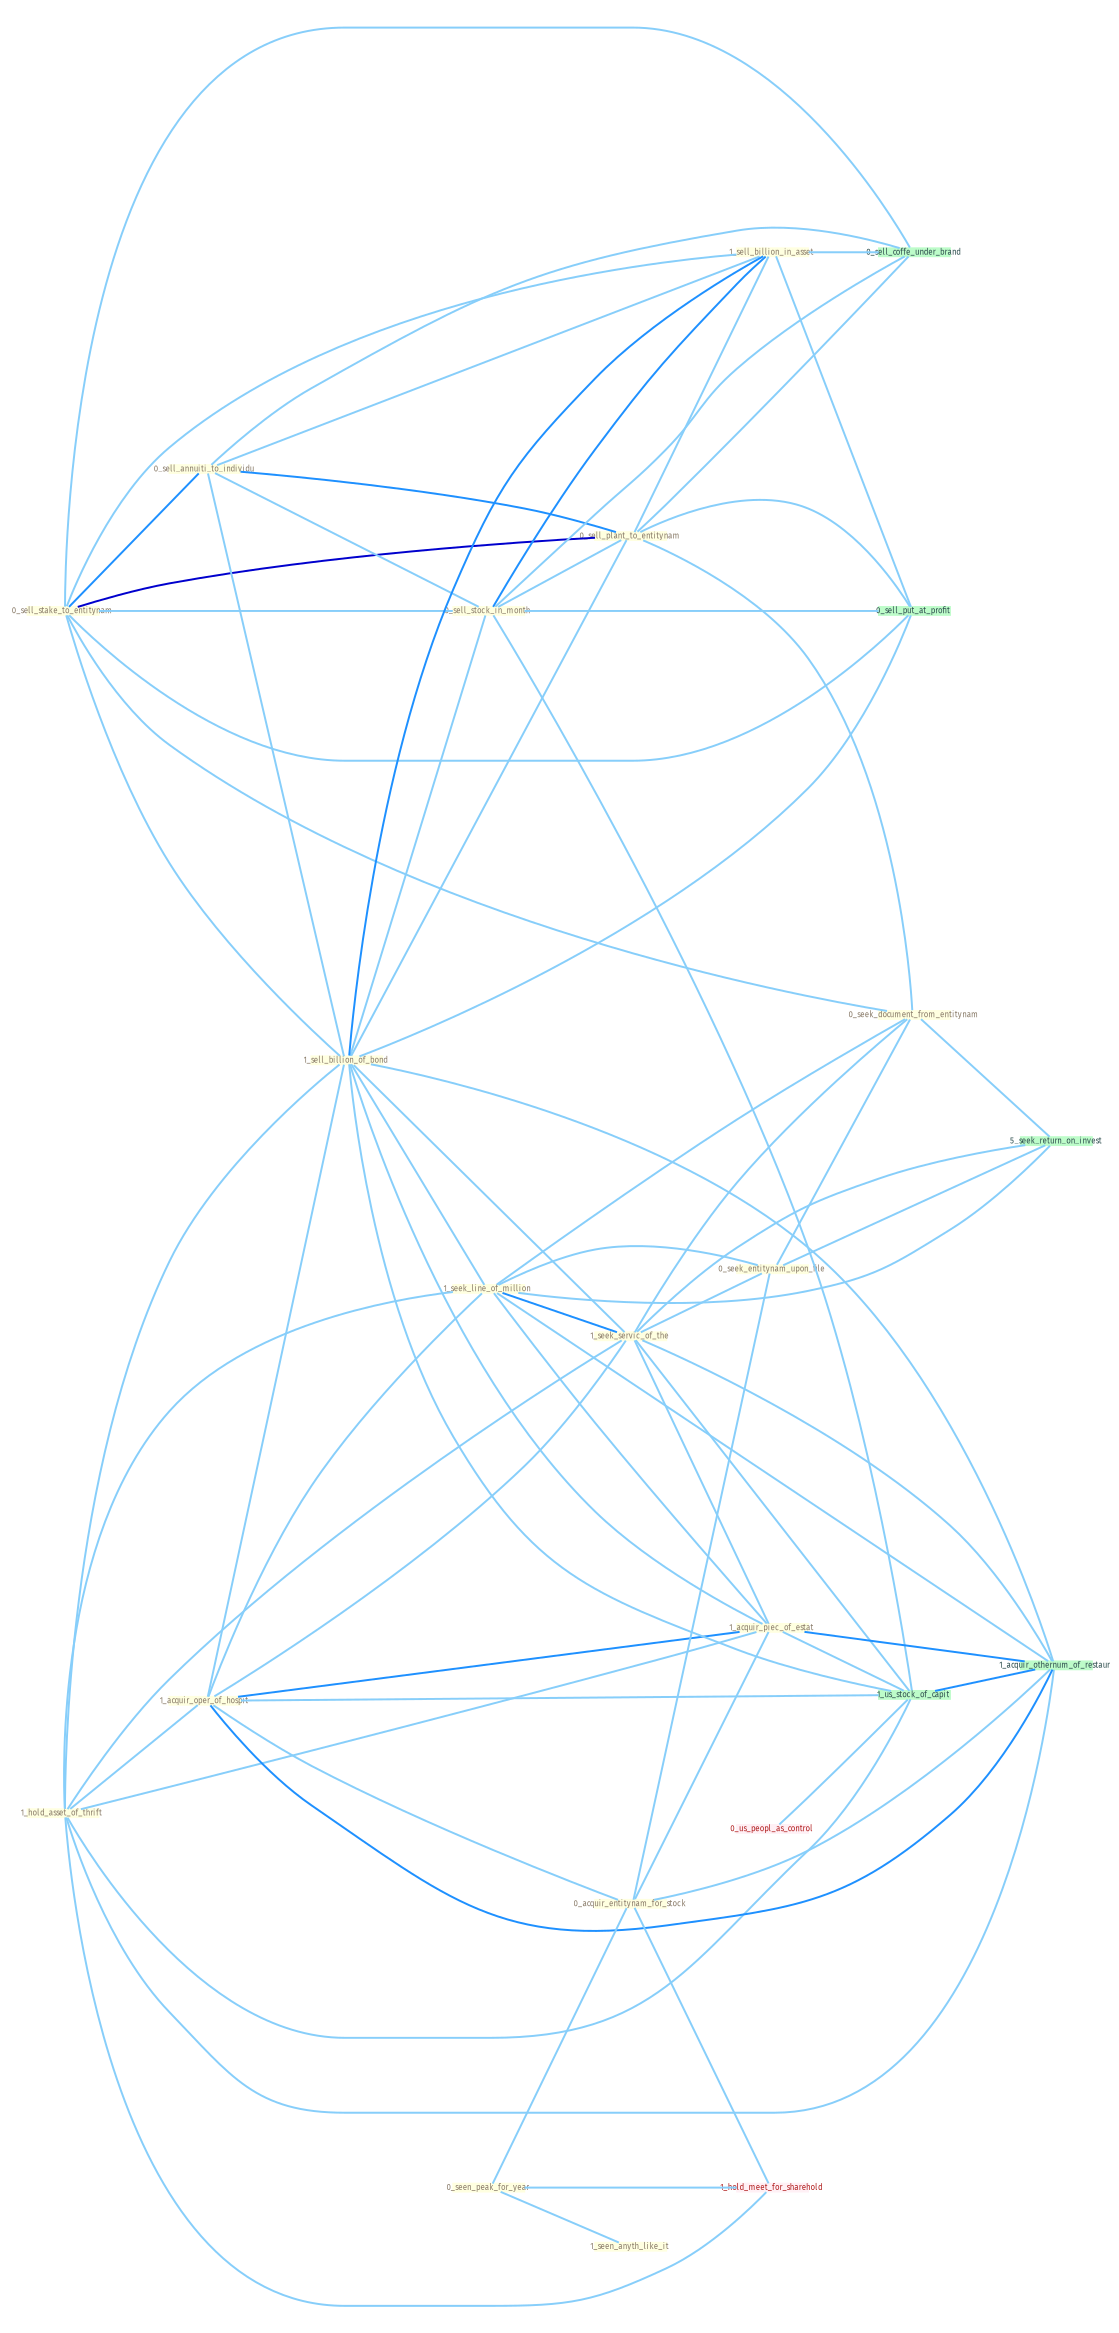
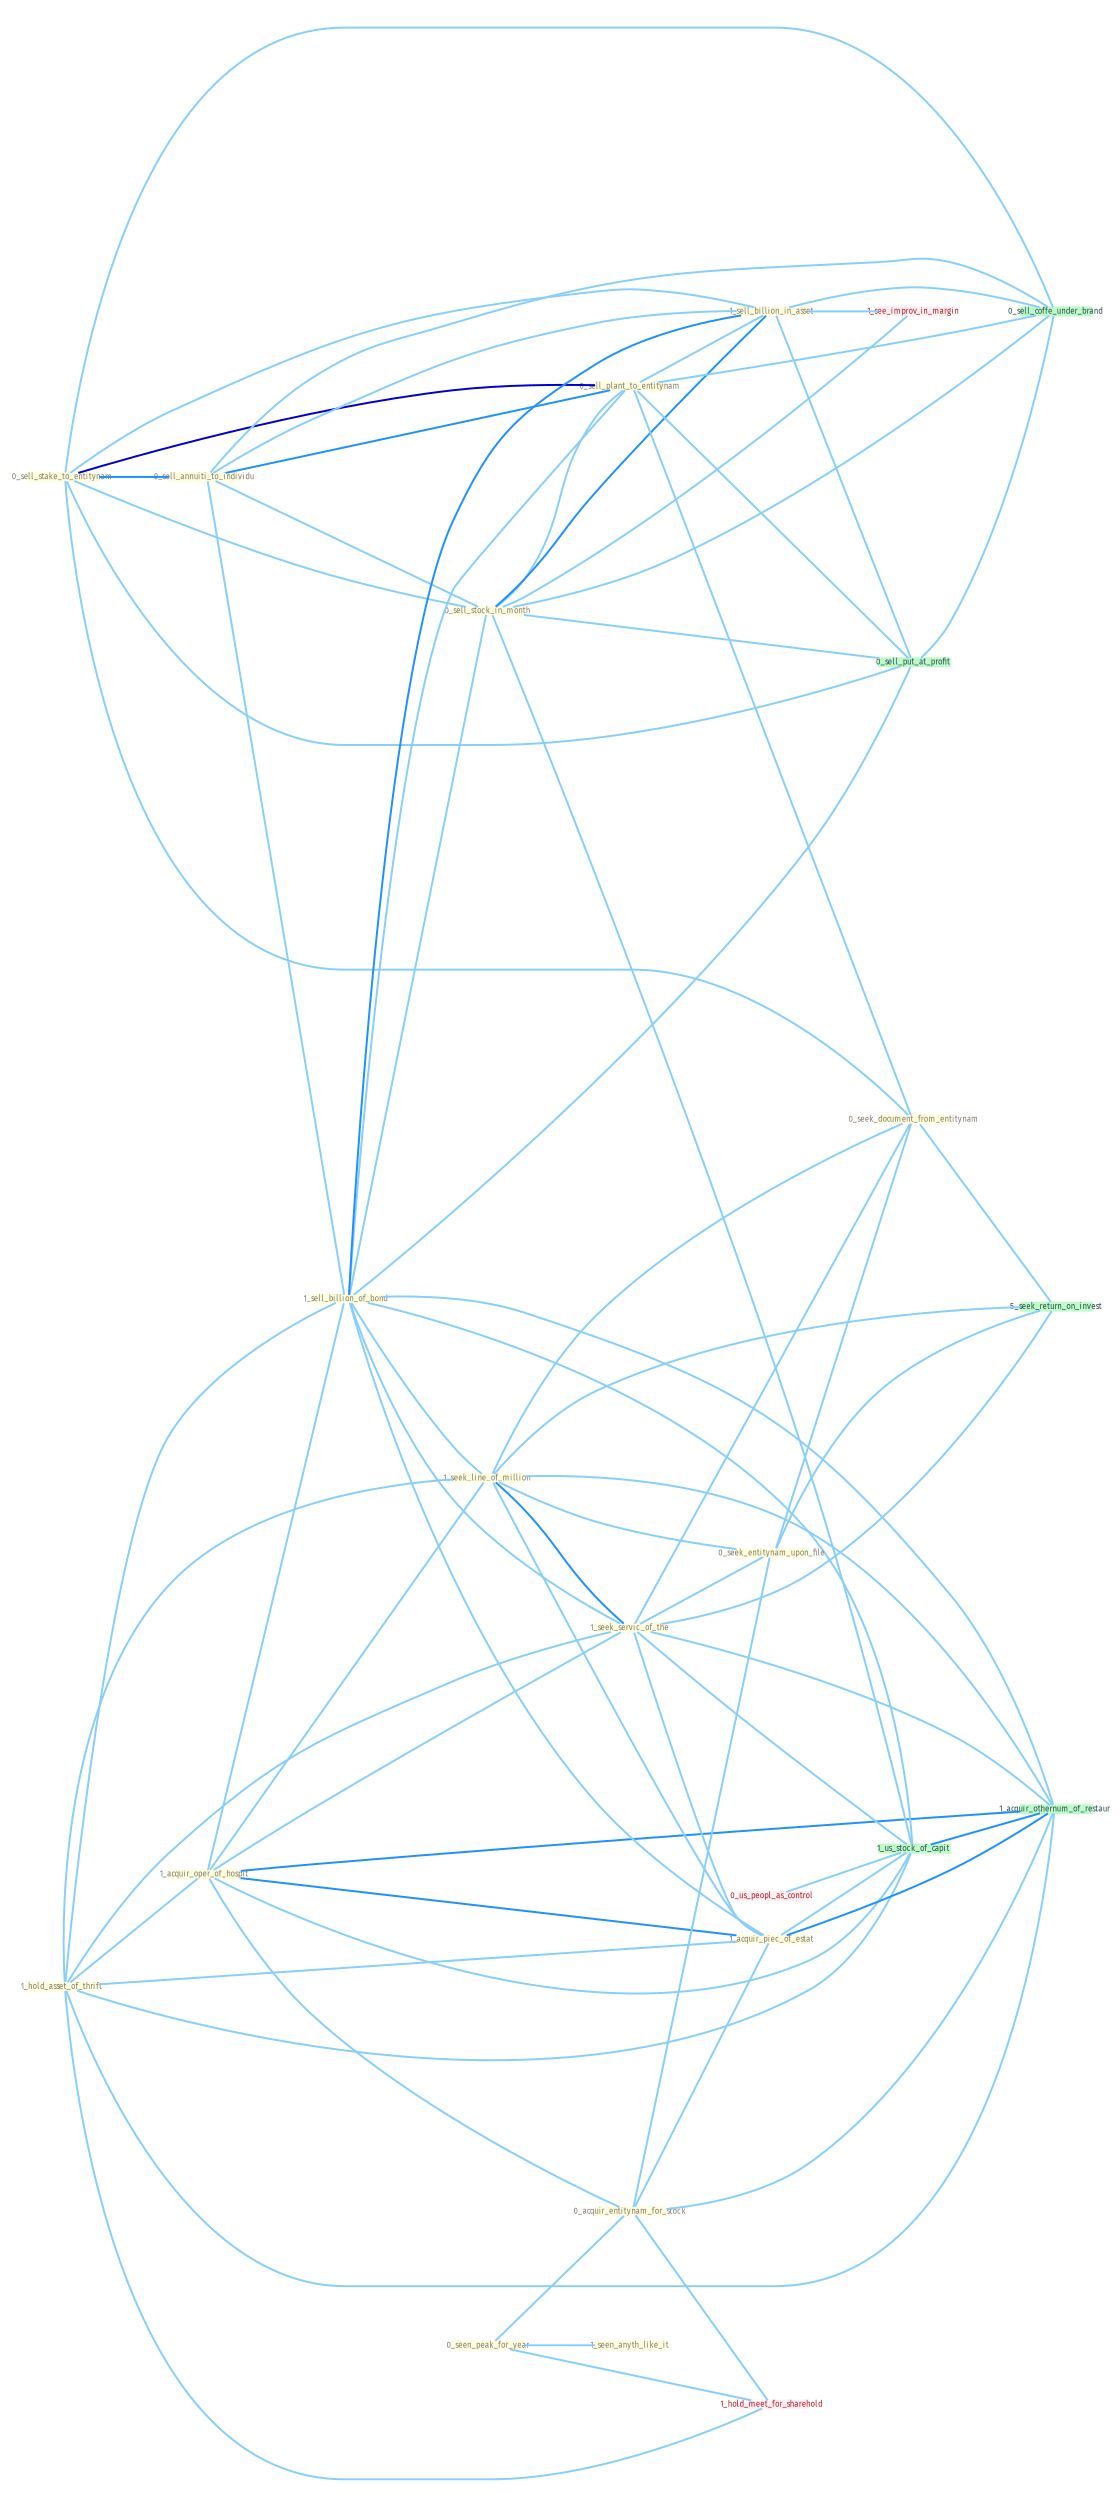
node "1_see_improv_in_margin": added
edge "0_sell_coffe_under_brand" -- "0_sell_put_at_profit": added
edge "0_sell_stake_to_entitynam" -- "1_sell_billion_of_bond": removed
